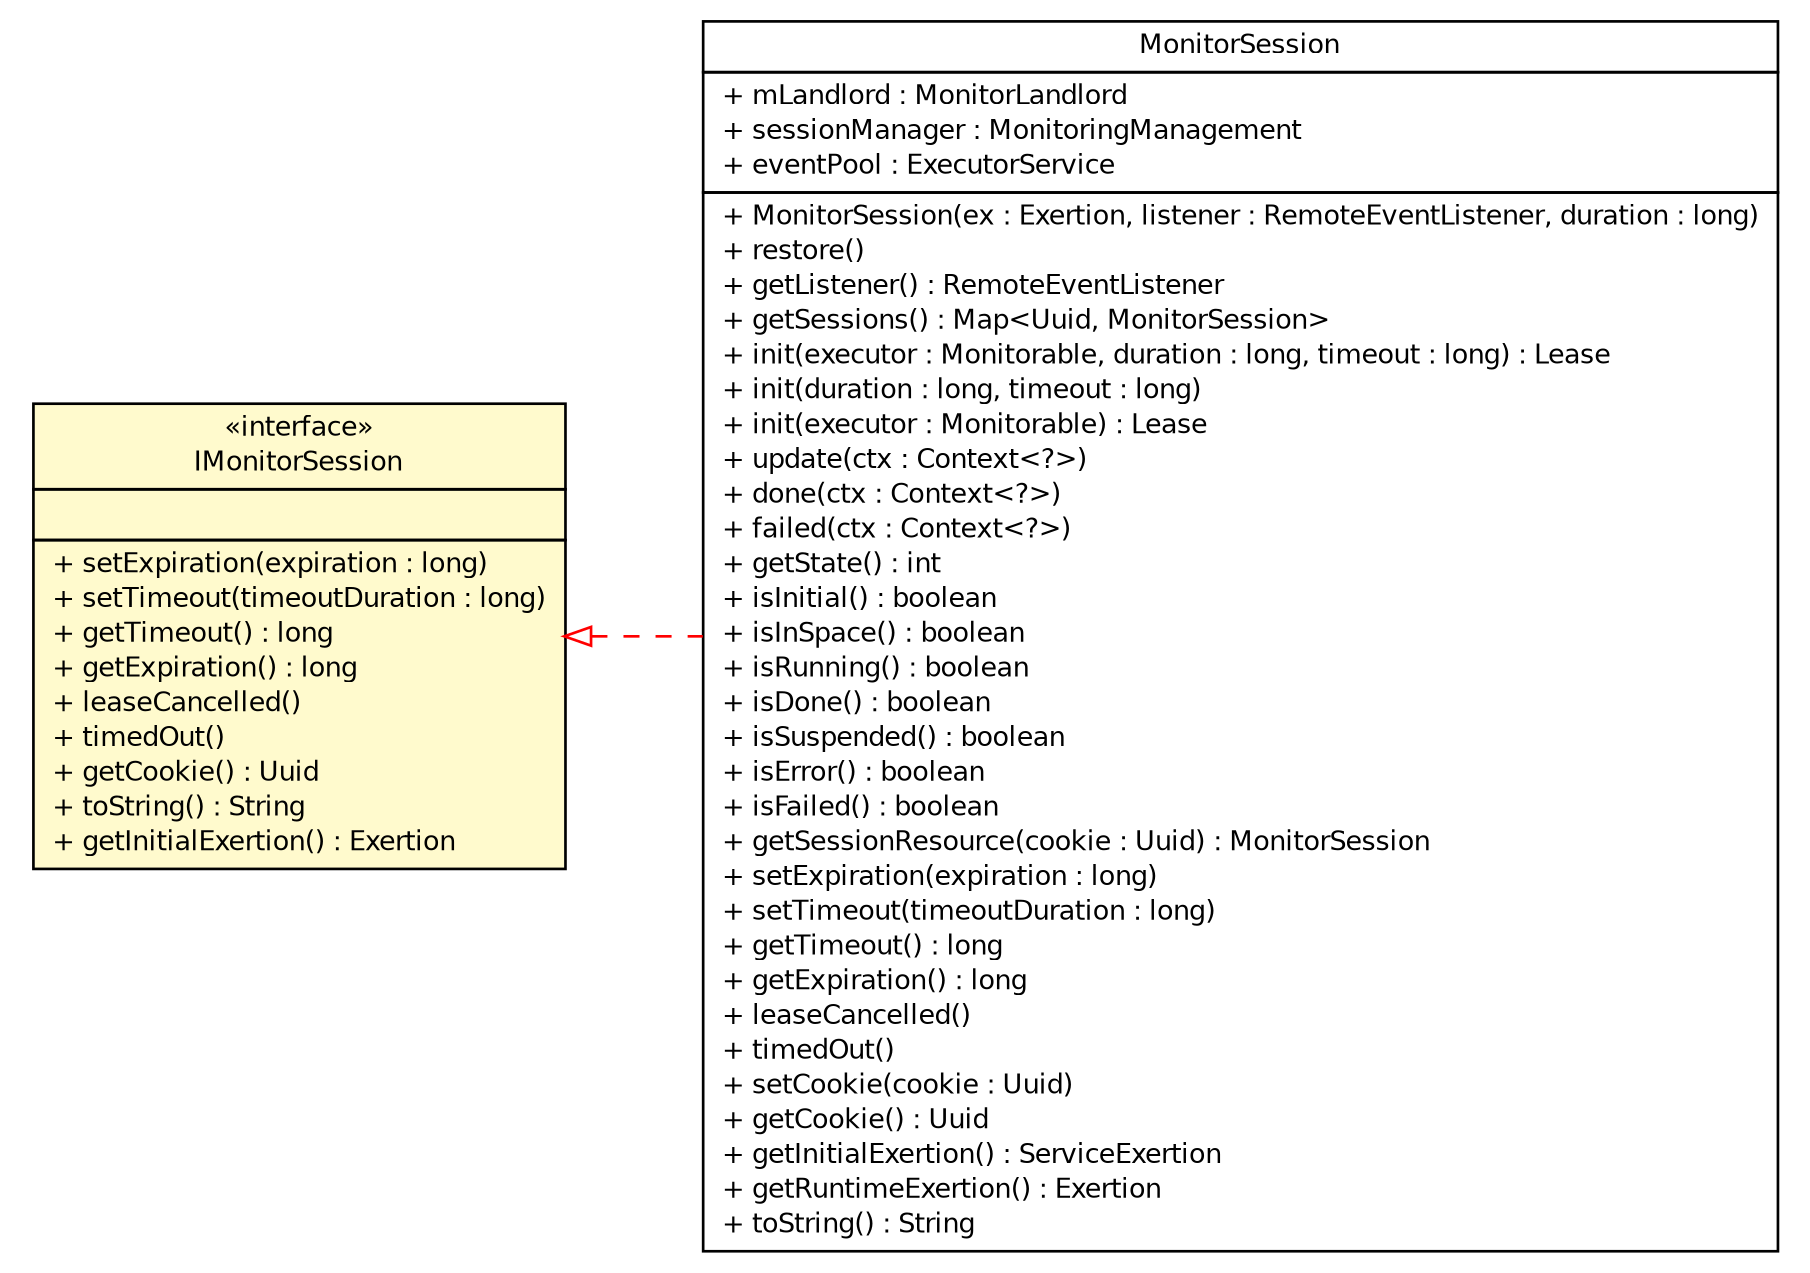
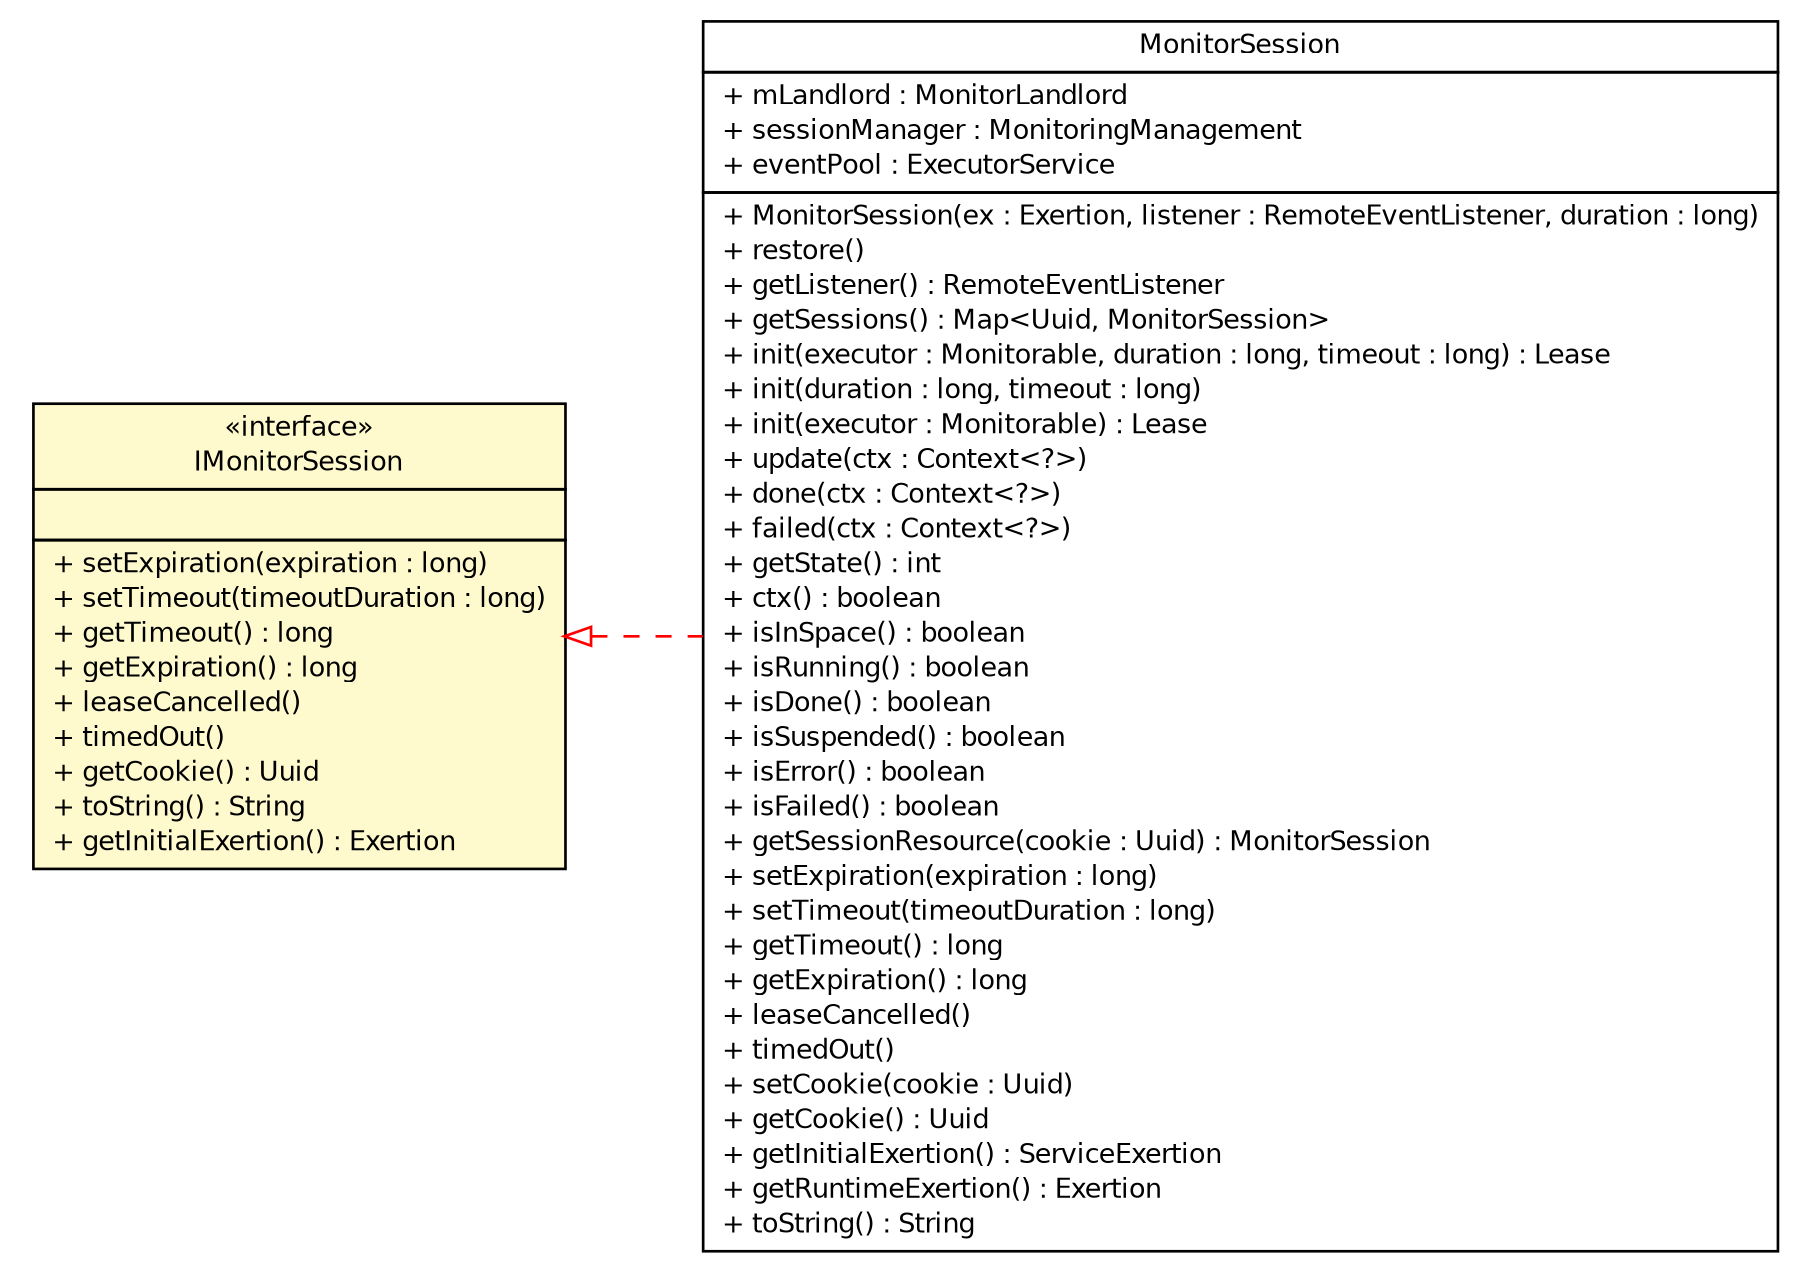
node "MonitorSession": text "+ isInitial() : boolean" -> "+ ctx() : boolean"
